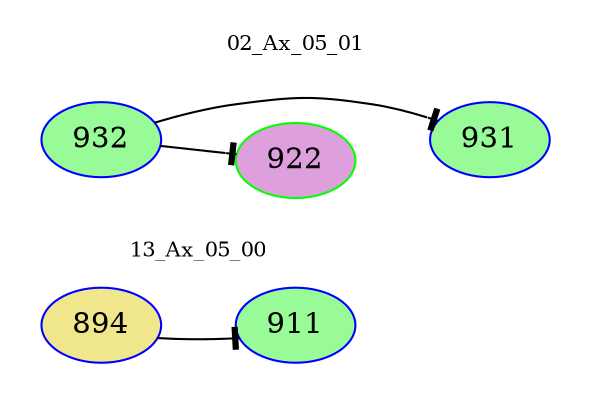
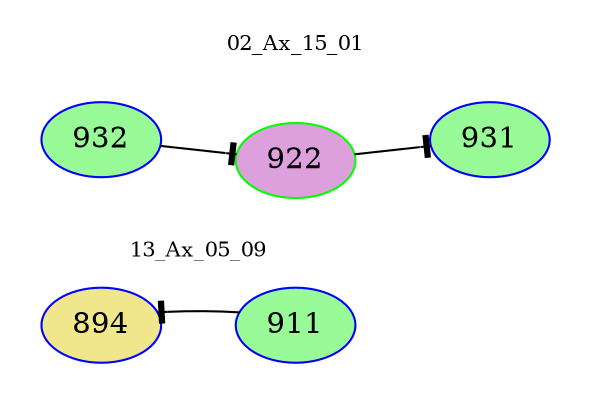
cluster "02_Ax_05_01": label "02_Ax_05_01" -> "02_Ax_15_01"
edge "932" -> "931": now "922" -> "931"
cluster "13_Ax_05_00": label "13_Ax_05_00" -> "13_Ax_05_09"
edge "894" -> "911": reversed
